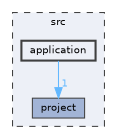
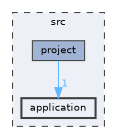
edge "application" -> "project": reversed
